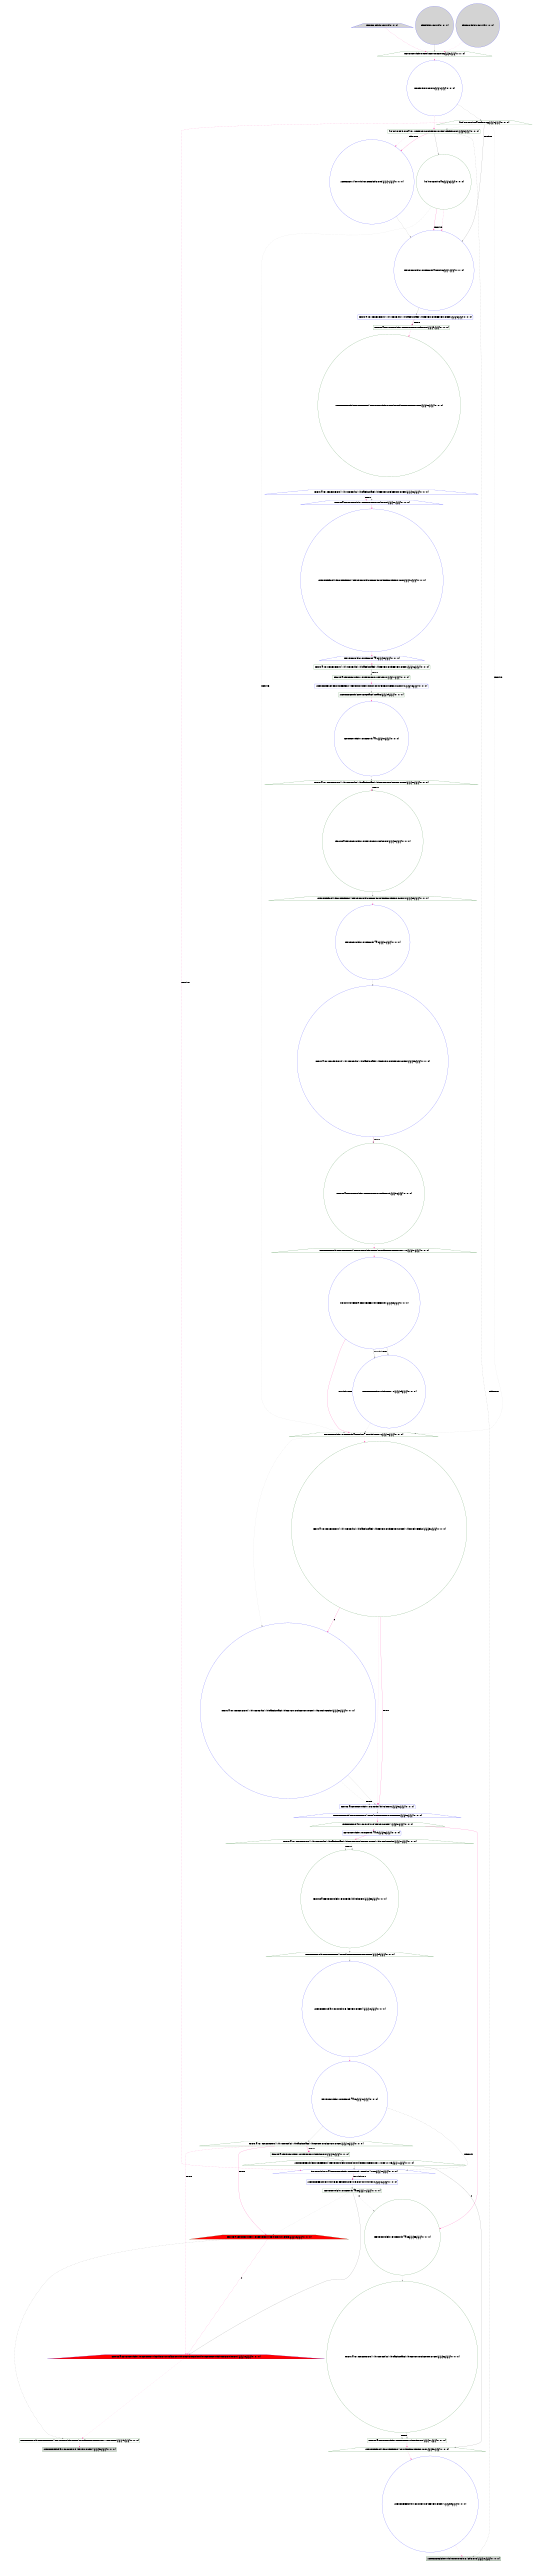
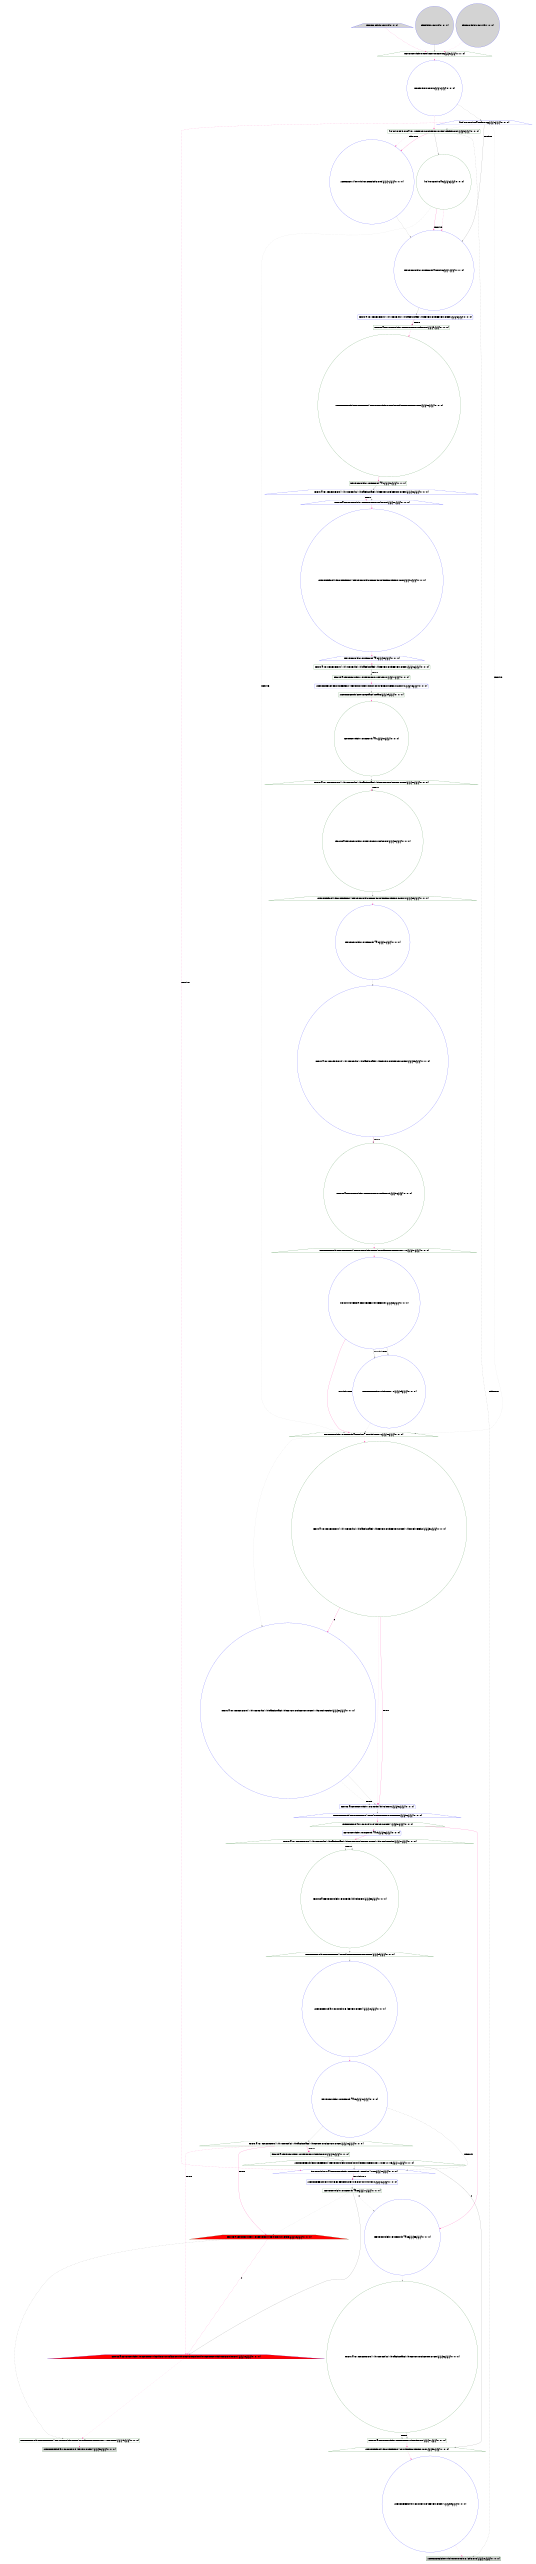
node "final long startTime = 1509242466@@@5@@@['1', '1', '0']": color darkgreen -> blue
node "segmentCompletionMgr._secconds += 1@@@11@@@['1', '1', '1']": added
node "segmentCompletionMgr._secconds += 1@@@20@@@['1', '1', '1']": color blue -> darkgreen
node "segmentCompletionMgr._secconds += 25@@@35@@@['0', '0', '1']": color darkgreen -> blue
